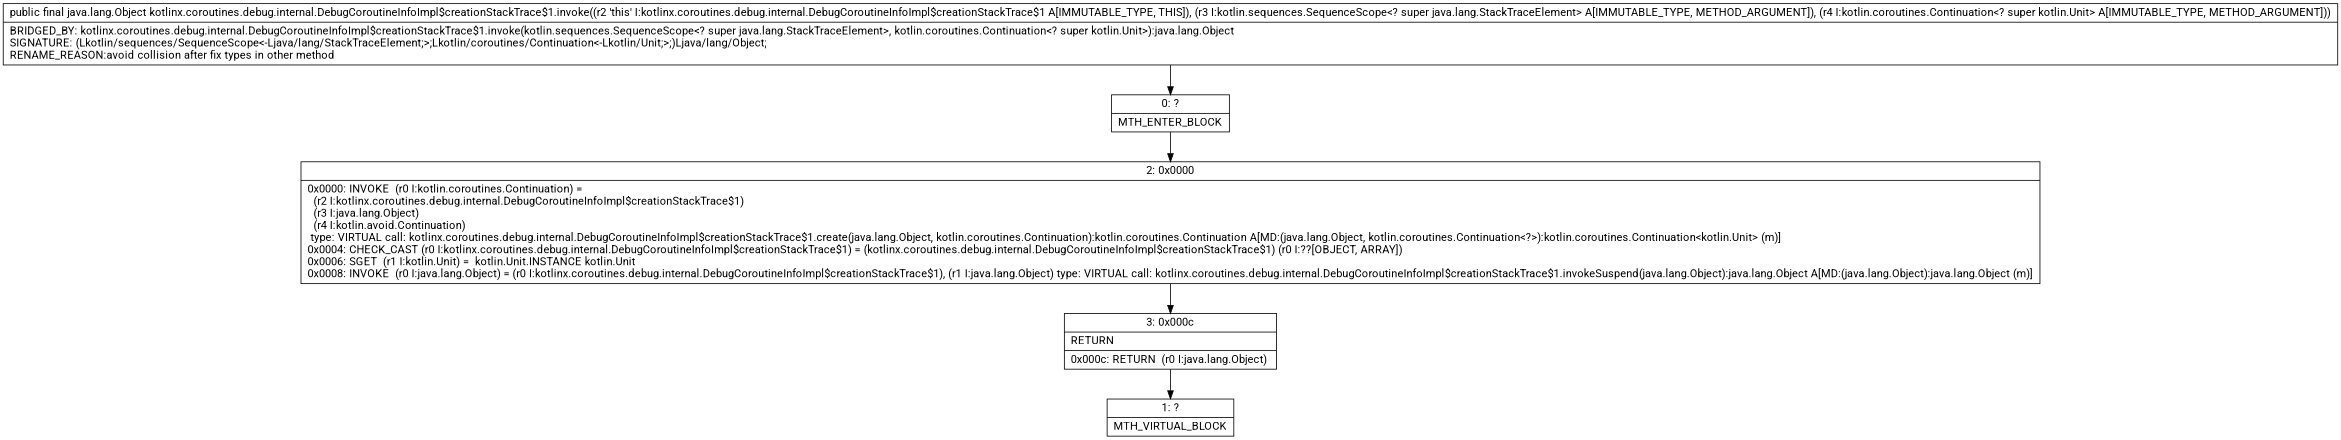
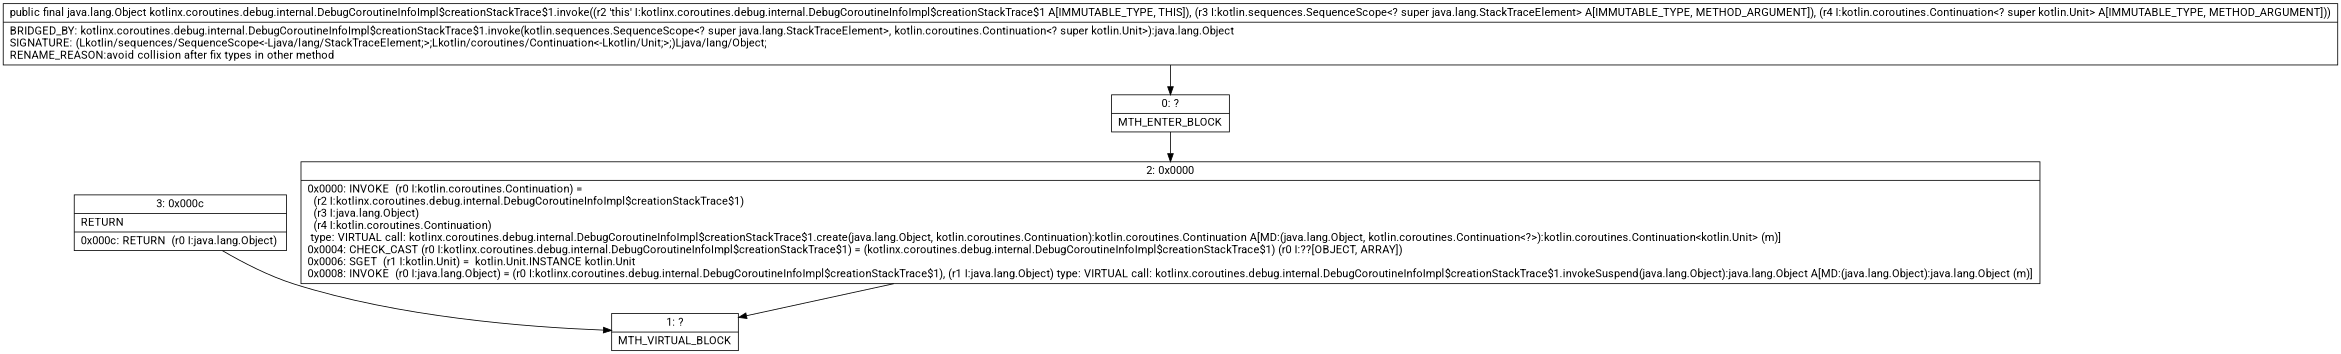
node "2: 0x0000": text "(r4 I:kotlin.avoid.Continuation)" -> "(r4 I:kotlin.coroutines.Continuation)"
edge "2: 0x0000" -> "3: 0x000c": now "2: 0x0000" -> "1: ?"
